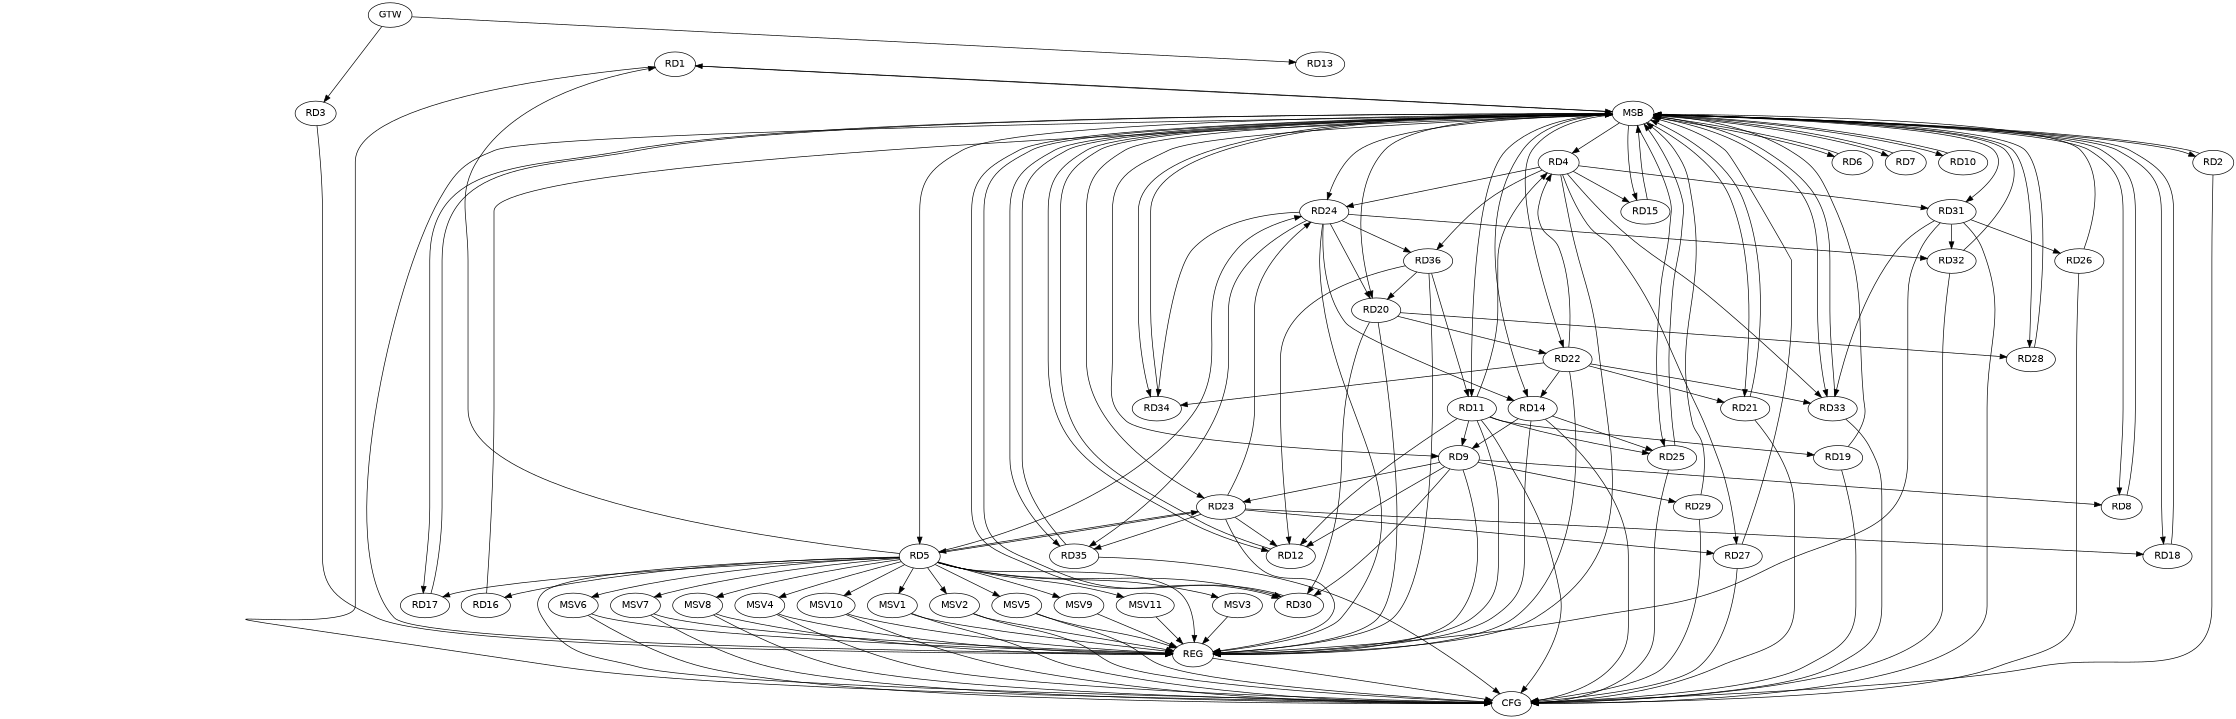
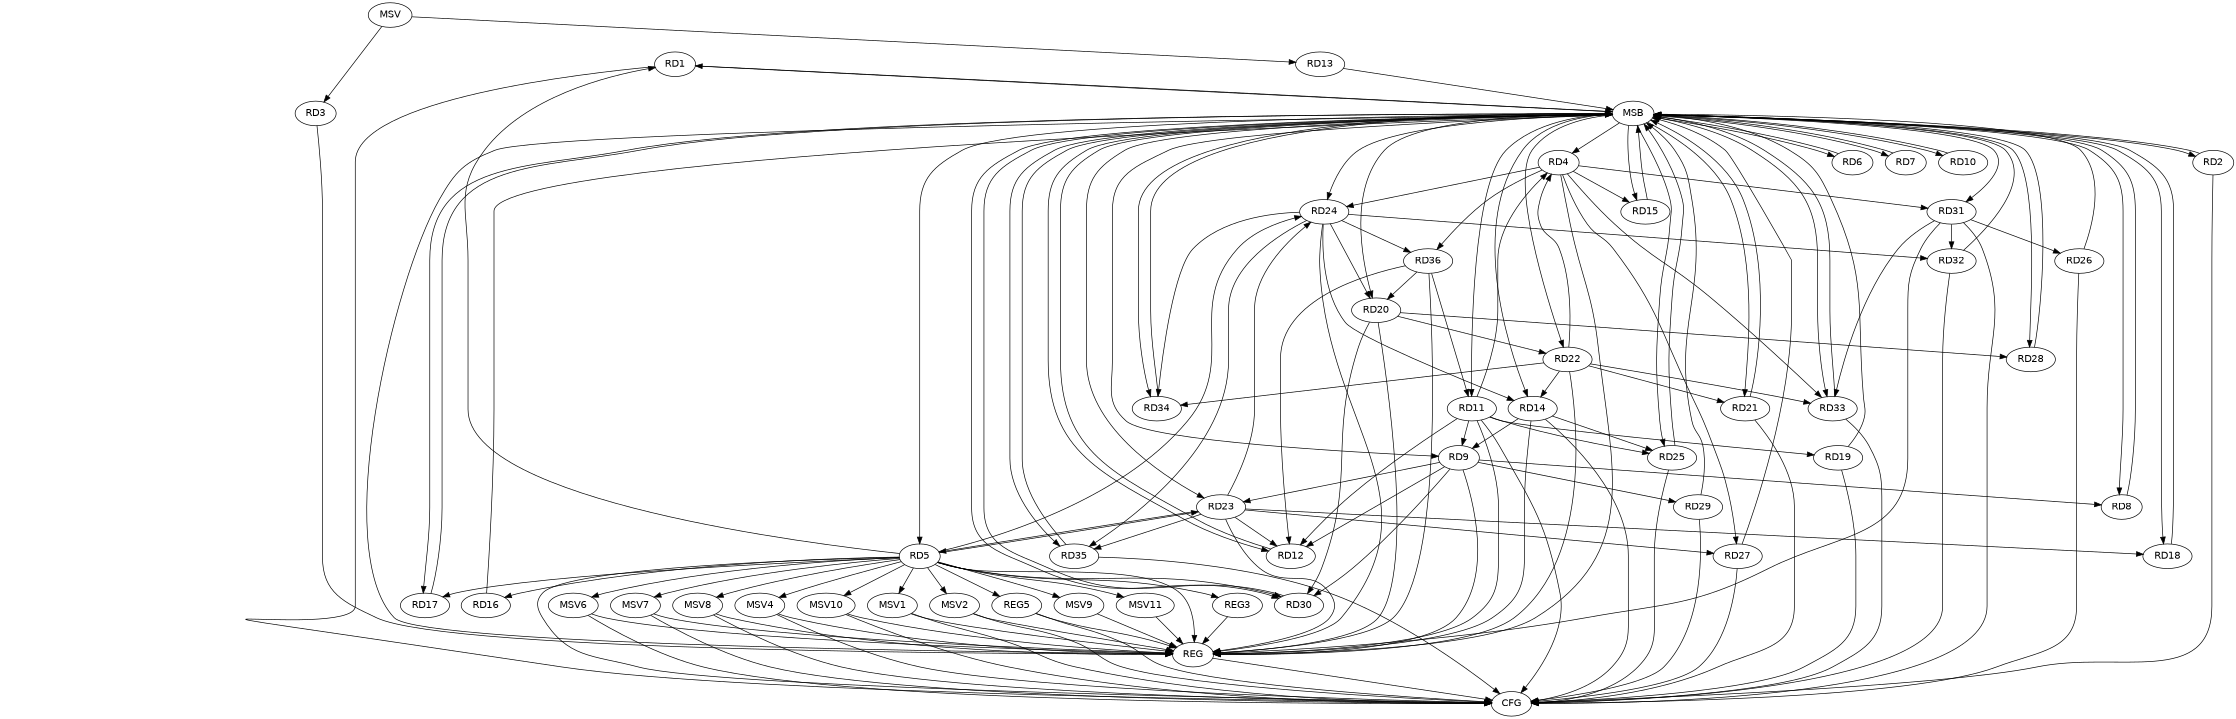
node "GTW": label "GTW" -> "MSV"
edge "RD13" -> "MSB": added
node "MSV5": label "MSV5" -> "REG5"
node "MSV3": label "MSV3" -> "REG3"
